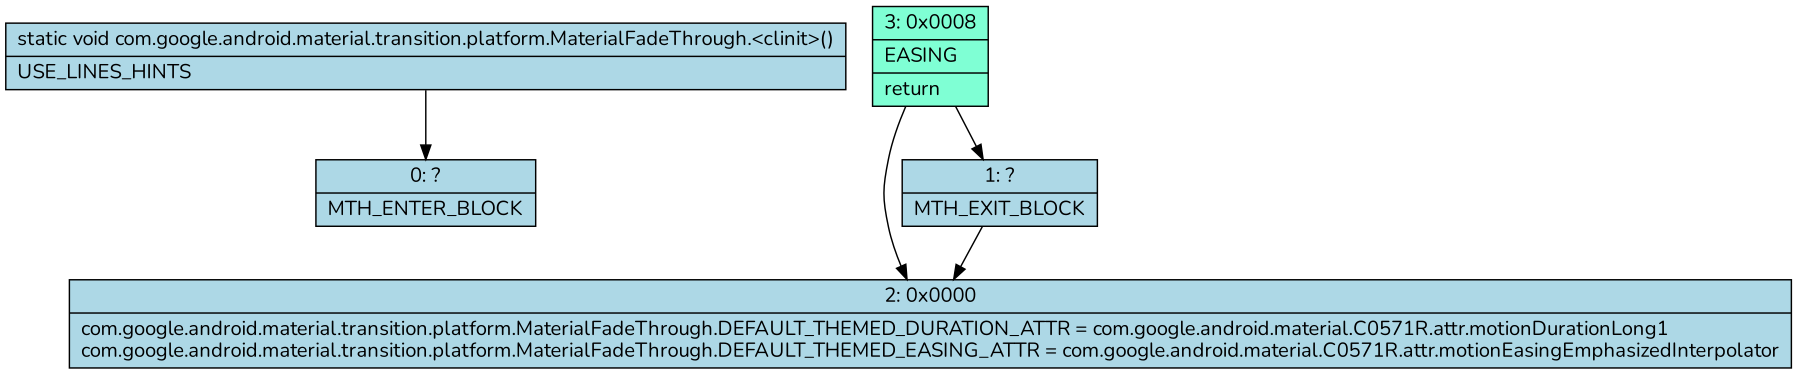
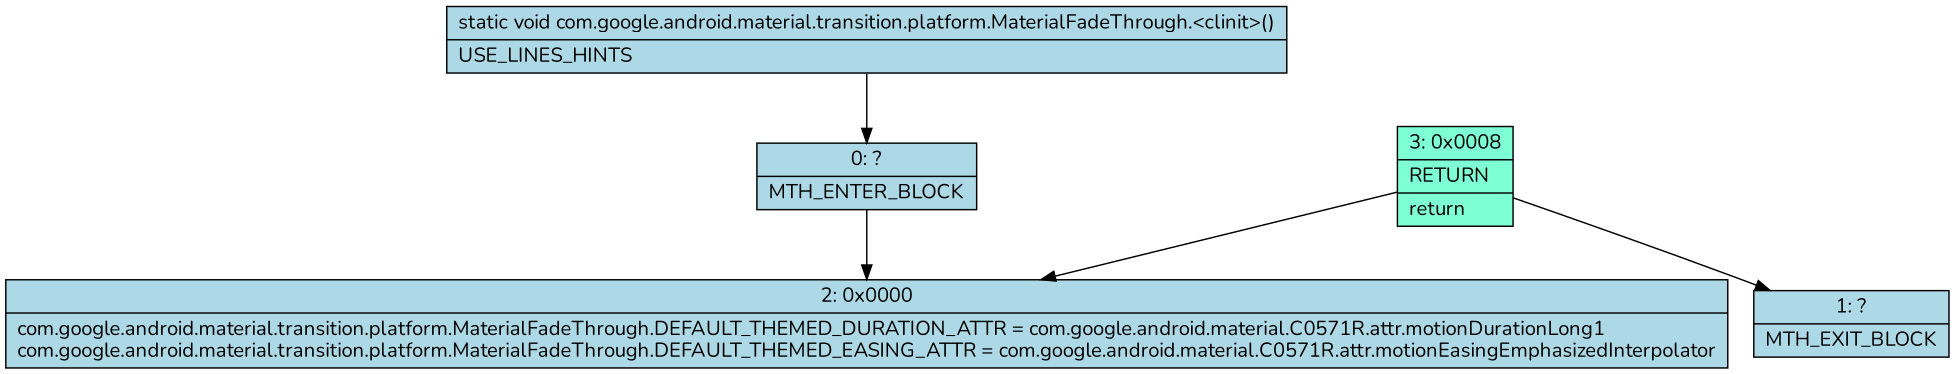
node "3: 0x0008": text "EASING" -> "RETURN"
edge "1: ?" -> "2: 0x0000": now "0: ?" -> "2: 0x0000"
